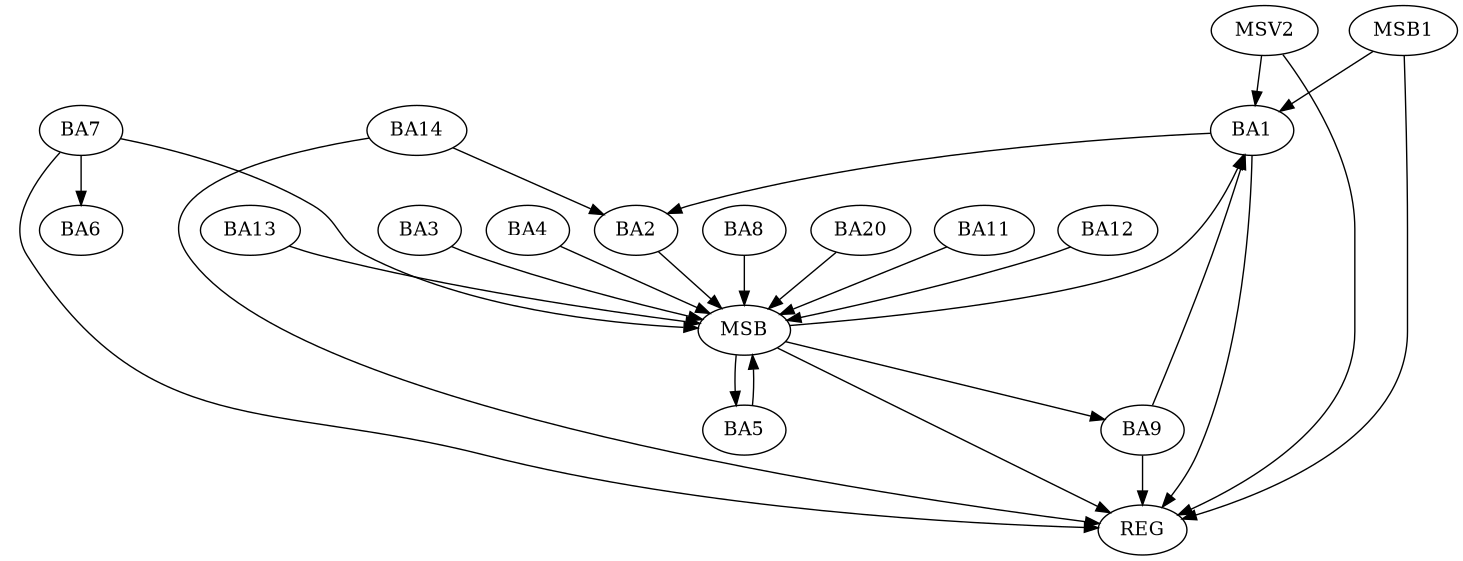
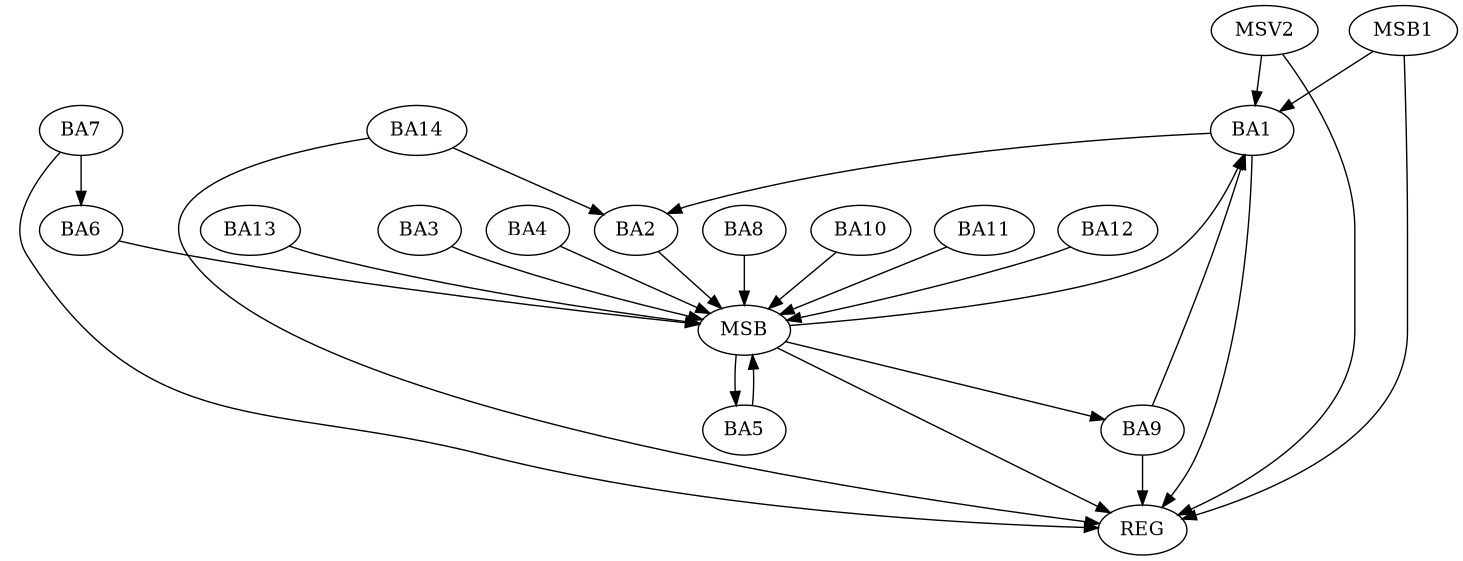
node "BA20": label "BA20" -> "BA10"
edge "BA7" -> "MSB": now "BA6" -> "MSB"
